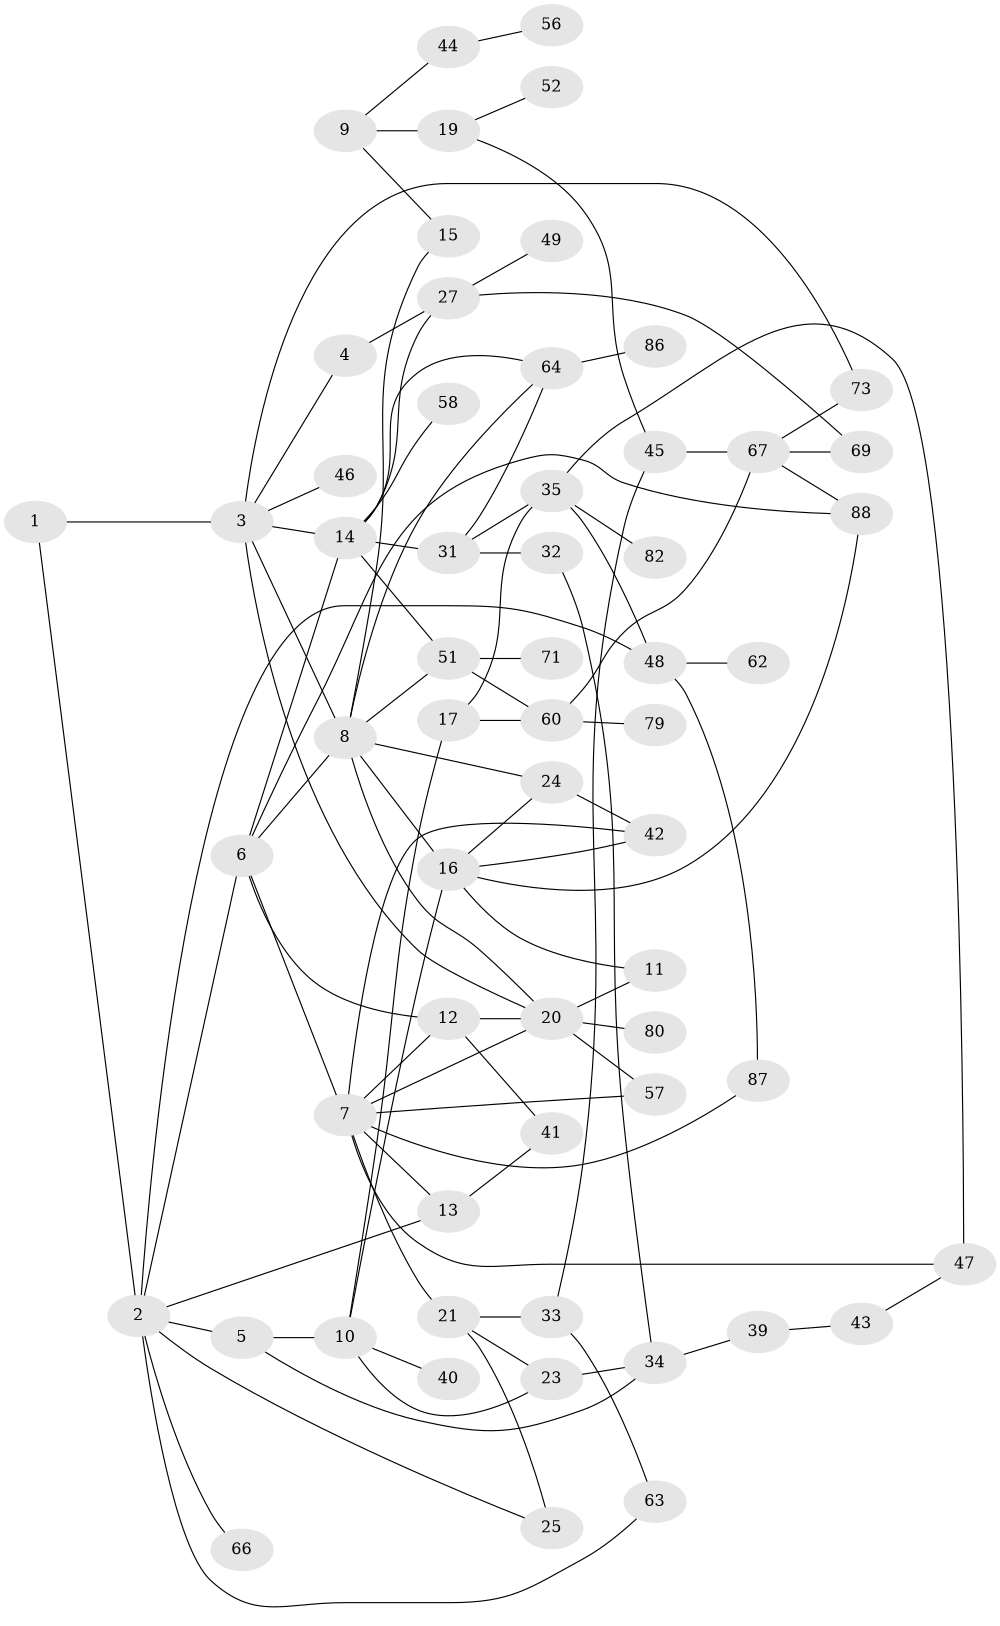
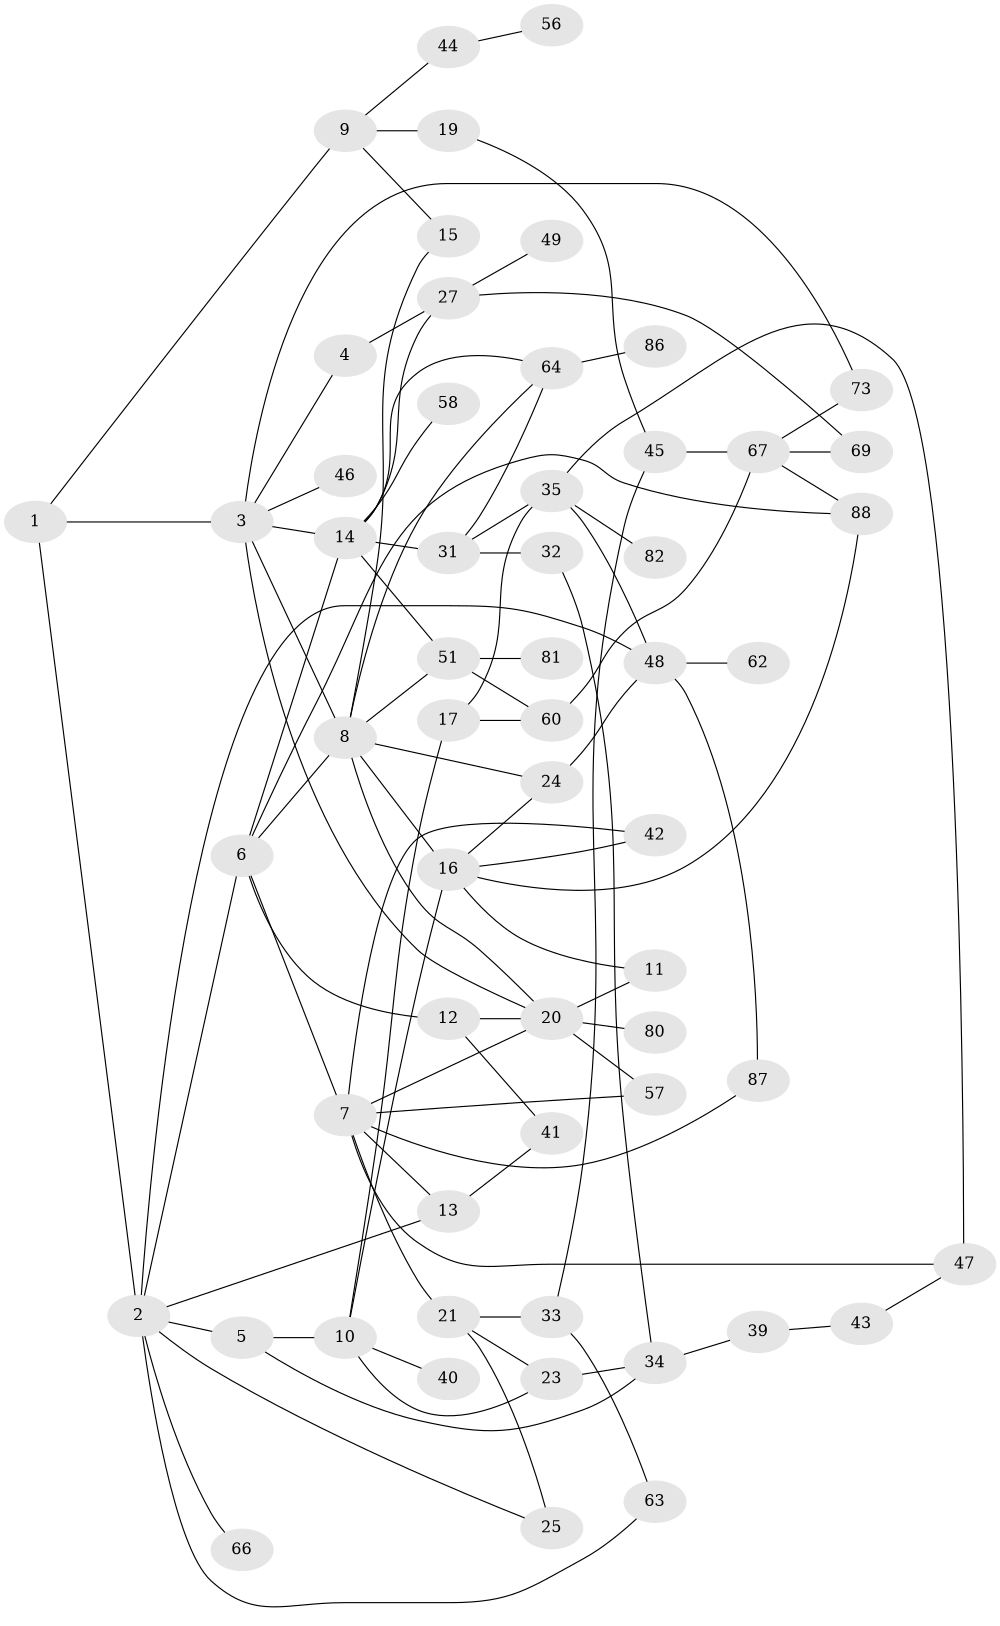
node "52": removed
edge "9" -- "1": added
node "71": label "71" -> "81"
node "79": removed
edge "24" -- "42": now "24" -- "48"
edge "12" -- "7": removed
